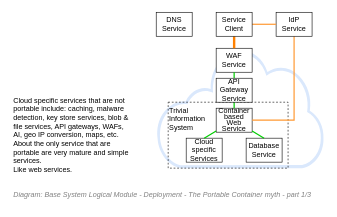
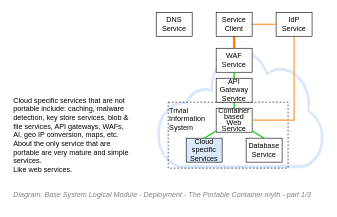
node "Cloud specific Services": fillcolor #ffffff -> #dae8fc
